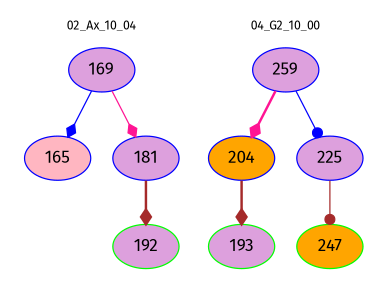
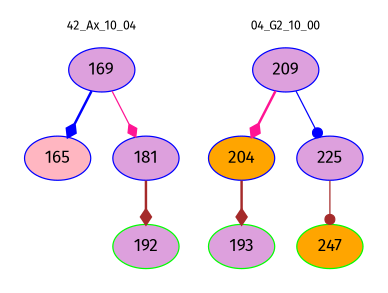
cluster "02_Ax_10_04": label "02_Ax_10_04" -> "42_Ax_10_04"
node "259": label "259" -> "209"
edge "169" -> "165": style solid -> bold
